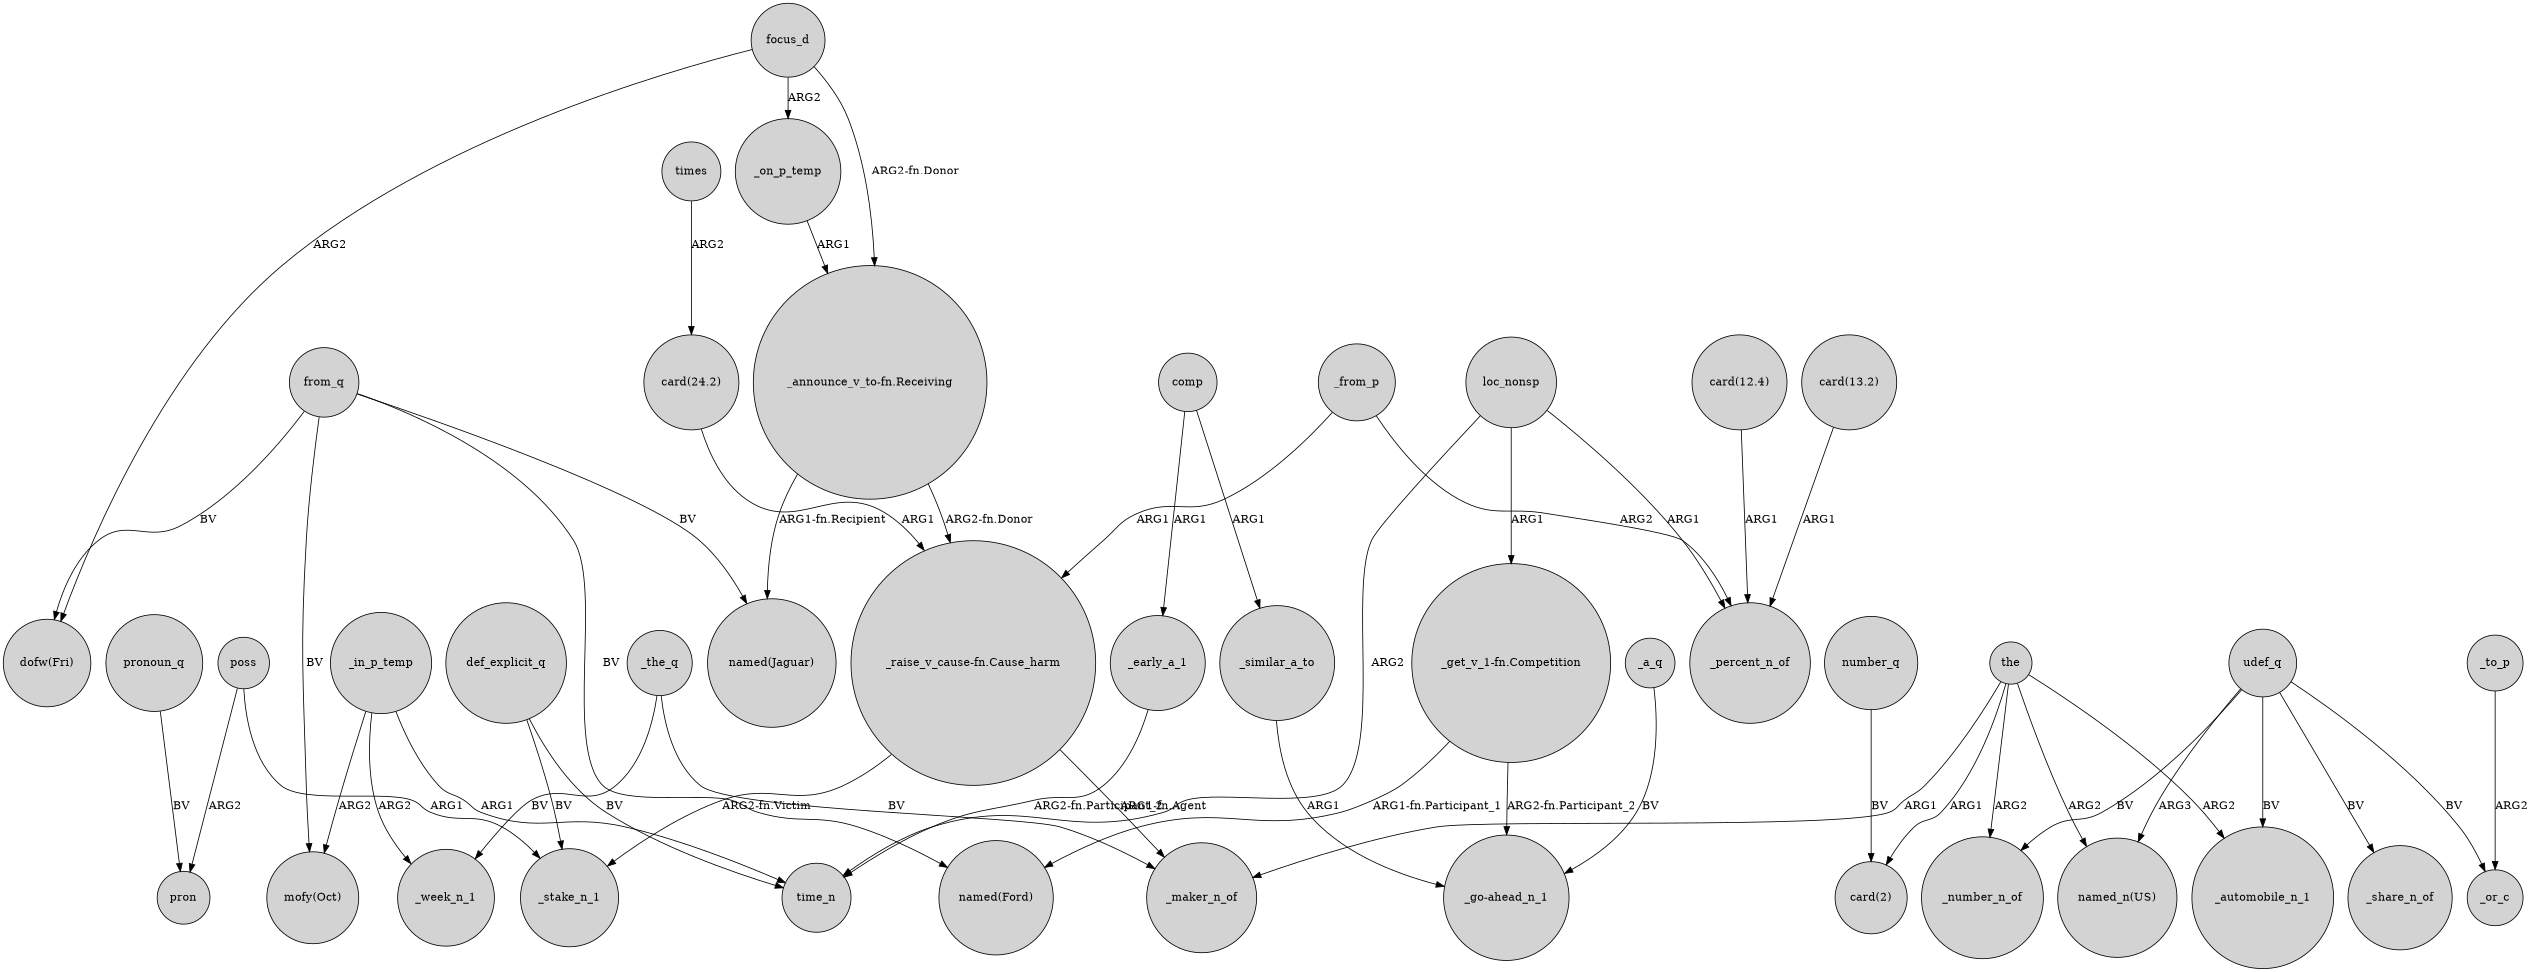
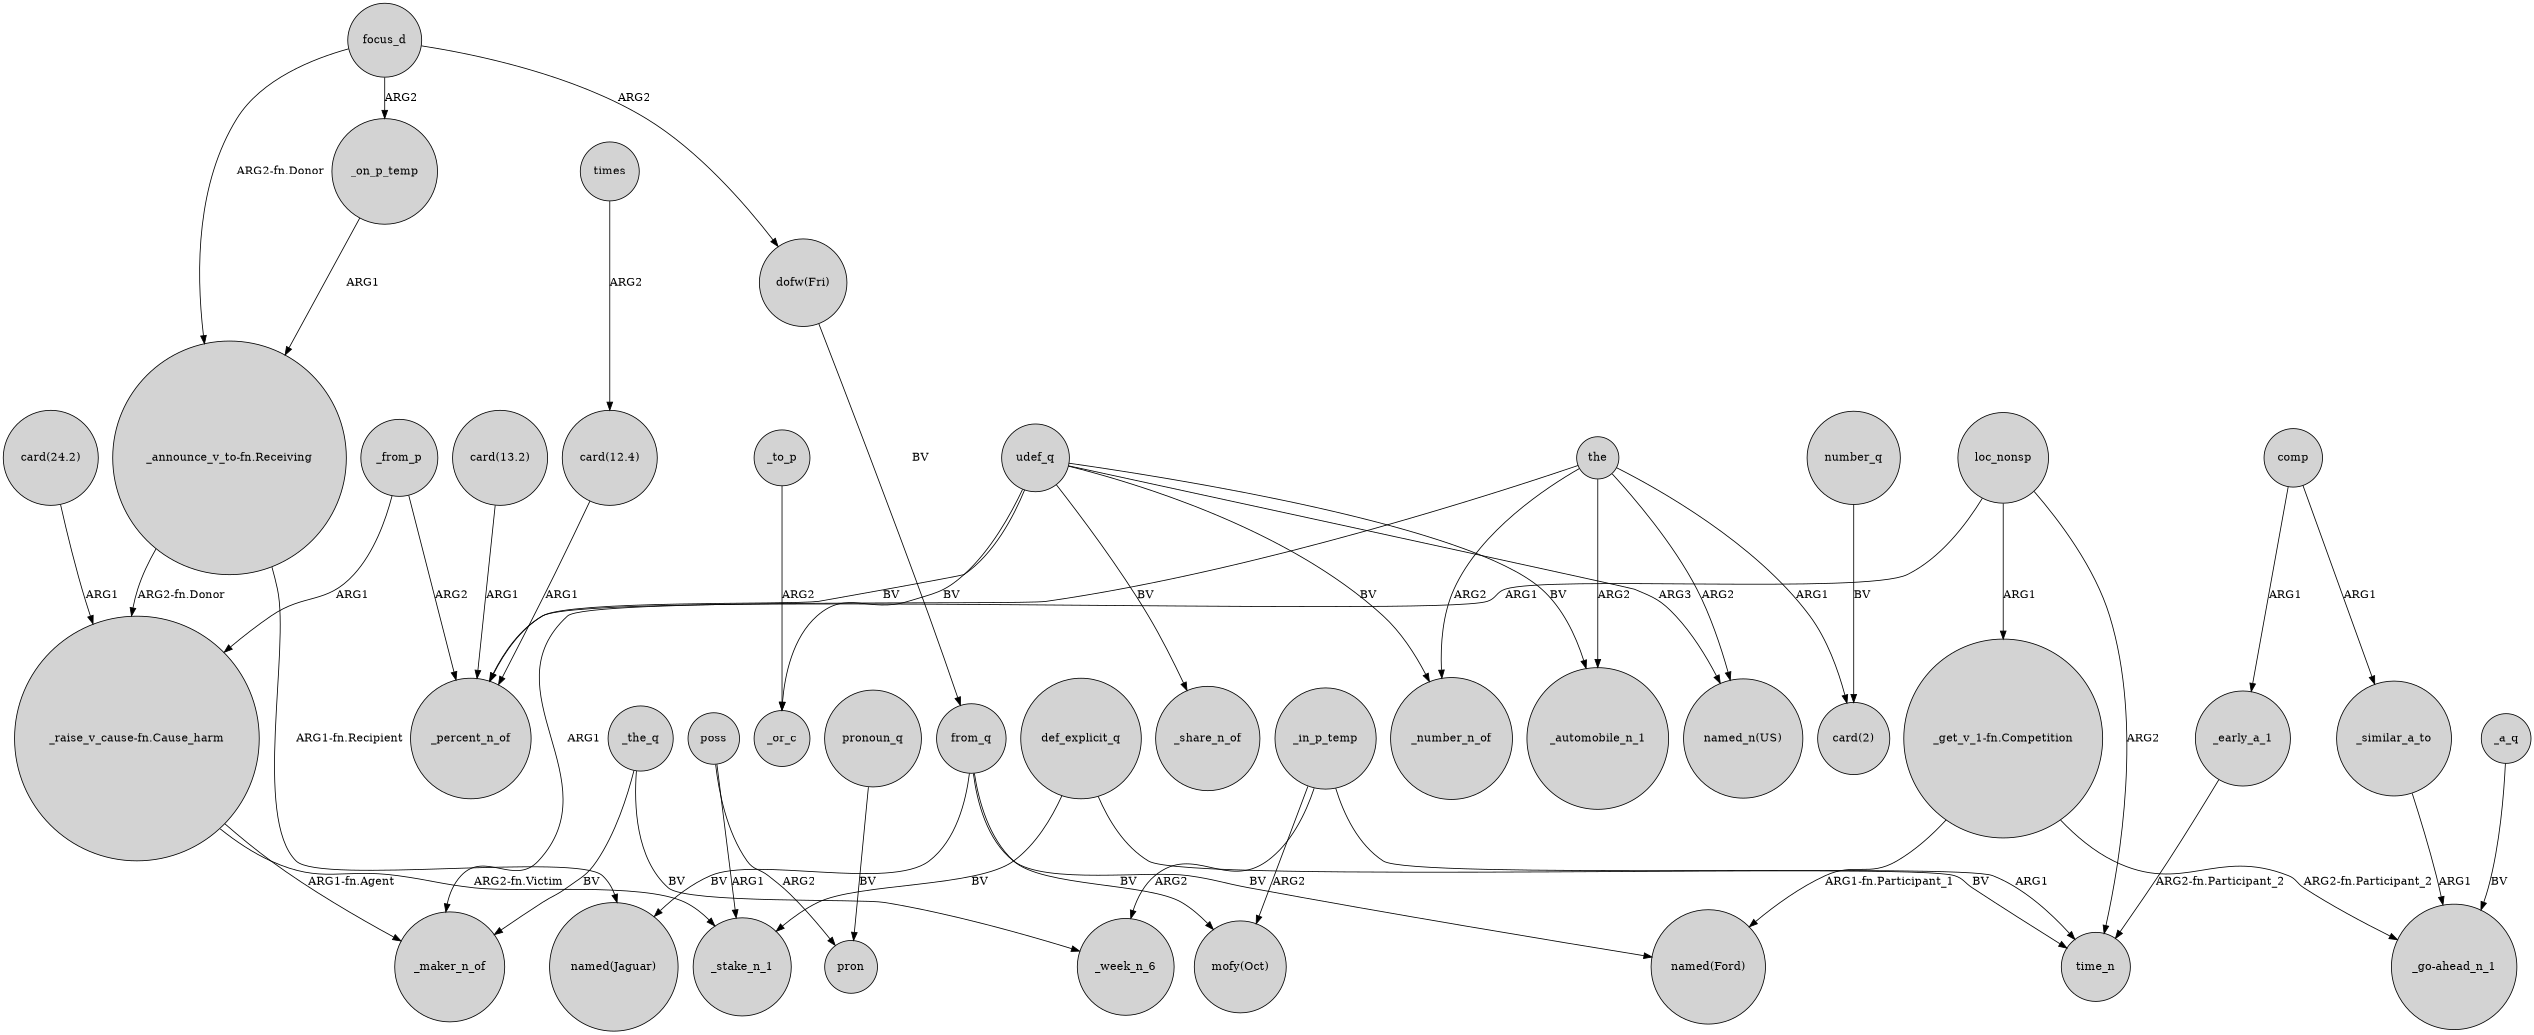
edge "times" -> "card(24.2)": now "times" -> "card(12.4)"
edge "from_q" -> "dofw(Fri)": reversed
edge "udef_q" -> "_percent_n_of": added, label "BV"
node "_week_n_1": label "_week_n_1" -> "_week_n_6"
